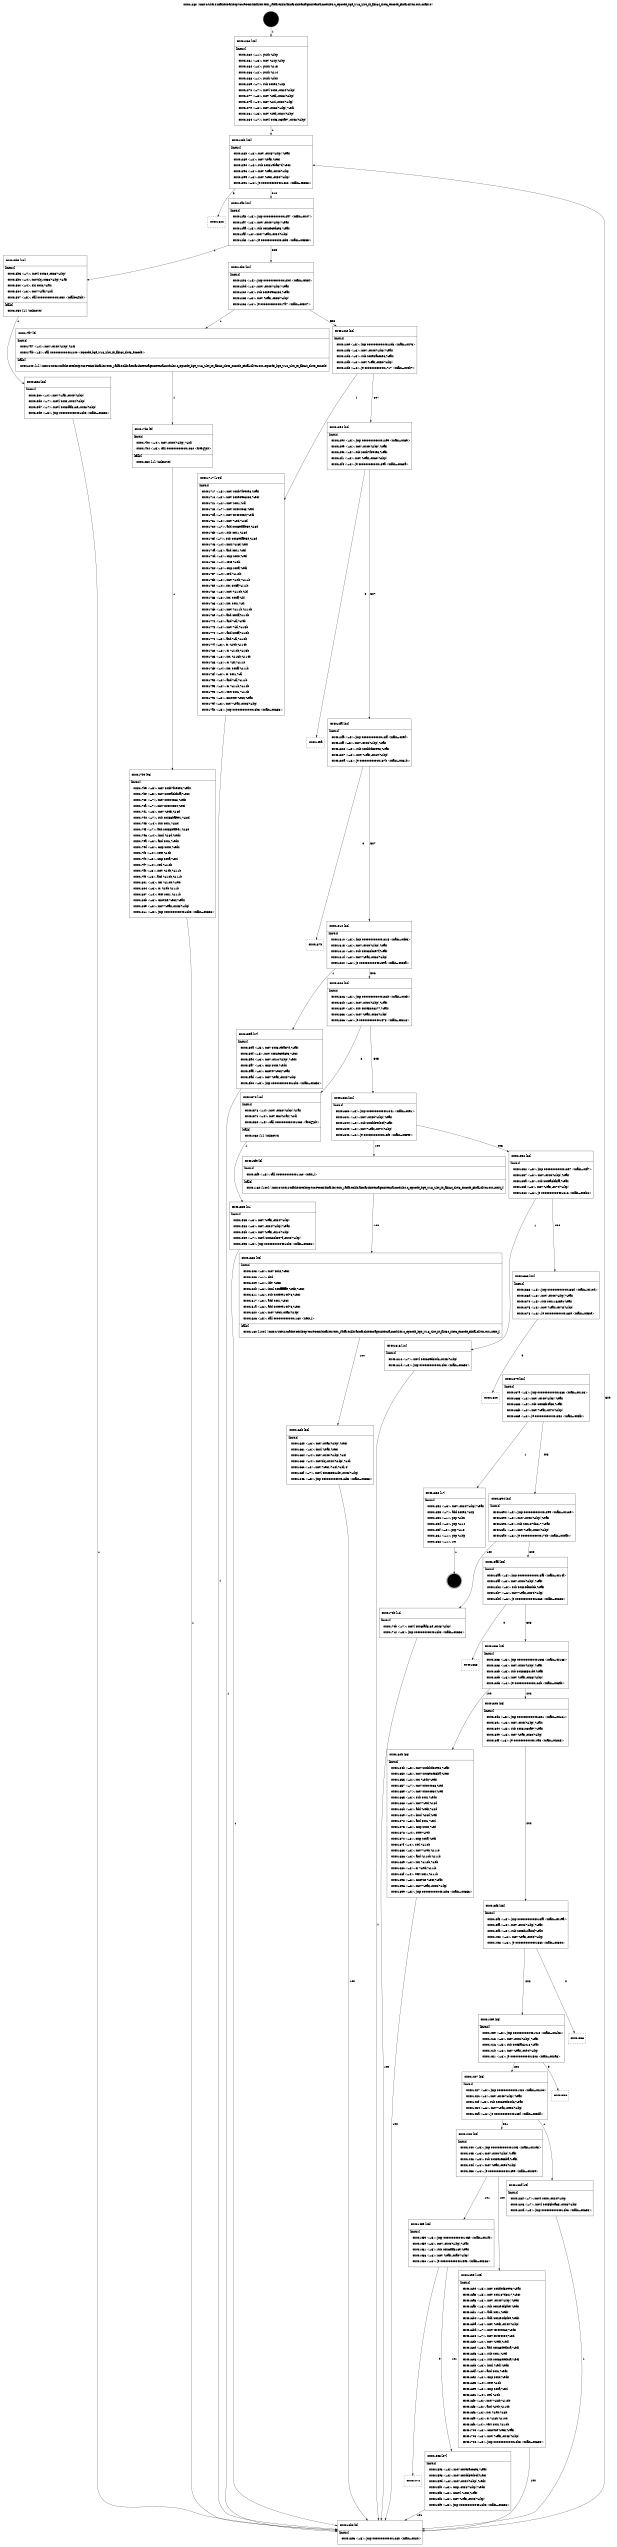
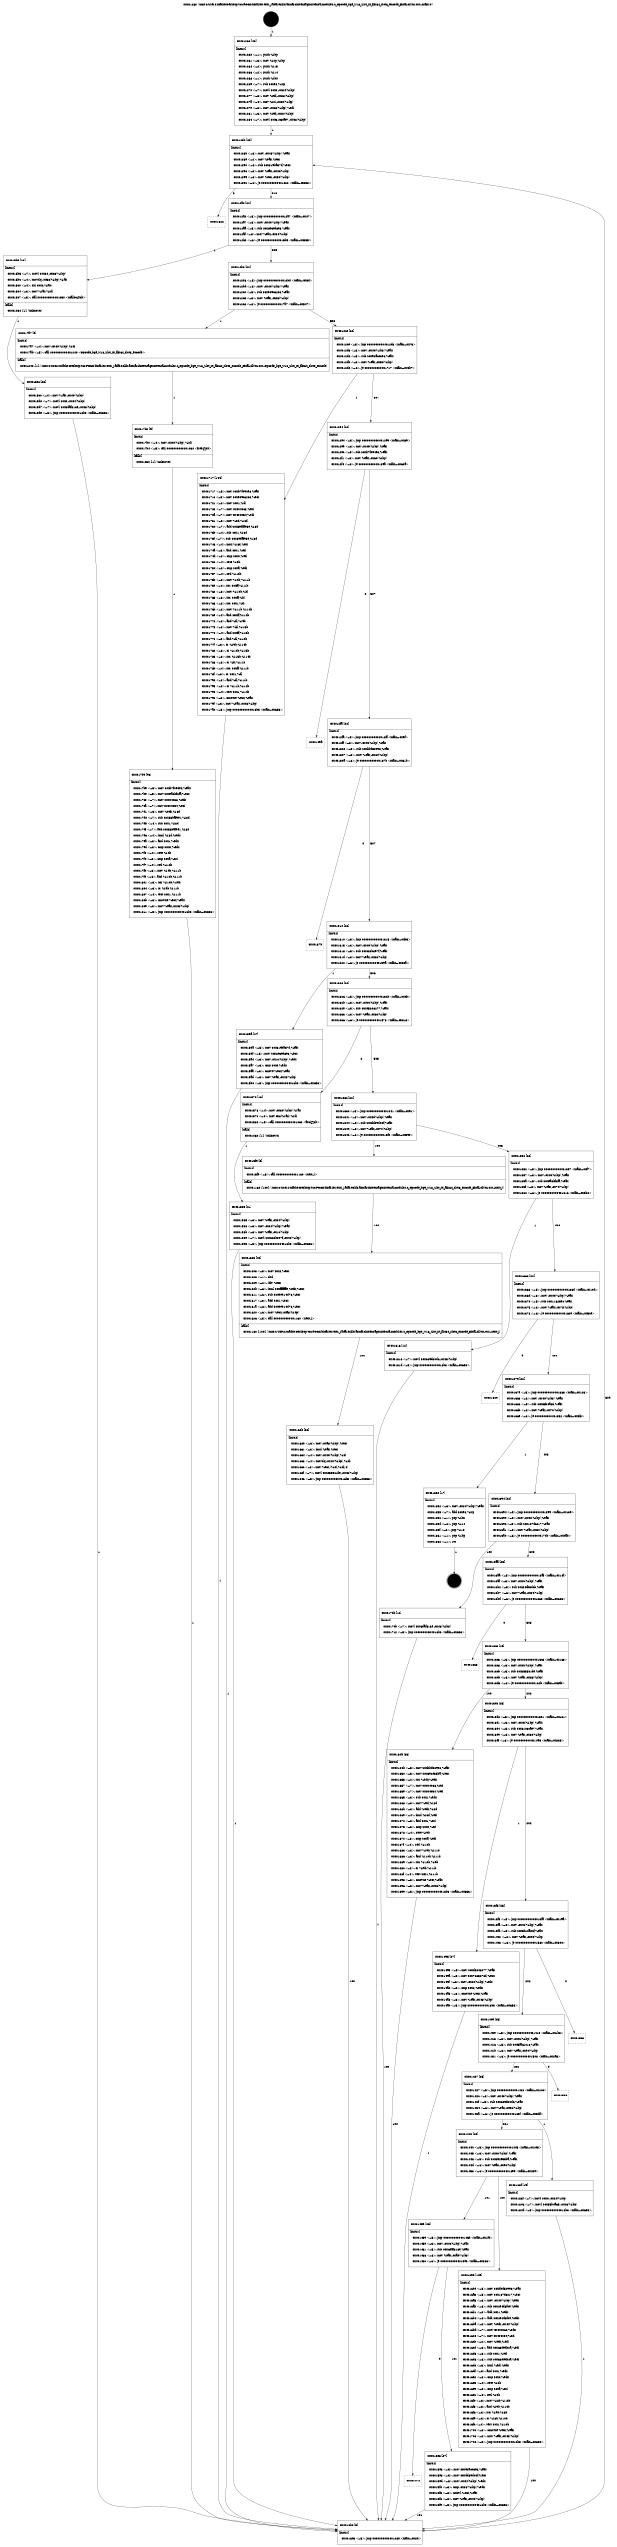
edge "0x401368 [22]" -> "0x40137e [22]": added, label "404"
node "0x401495 [27]": added
